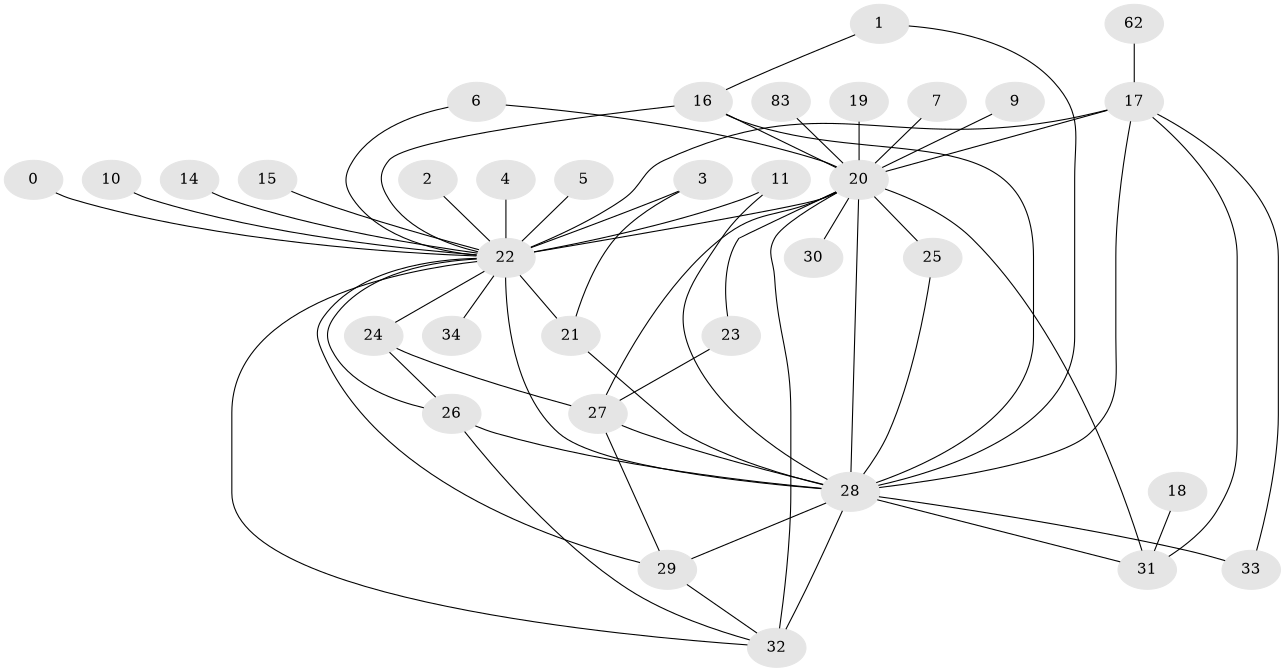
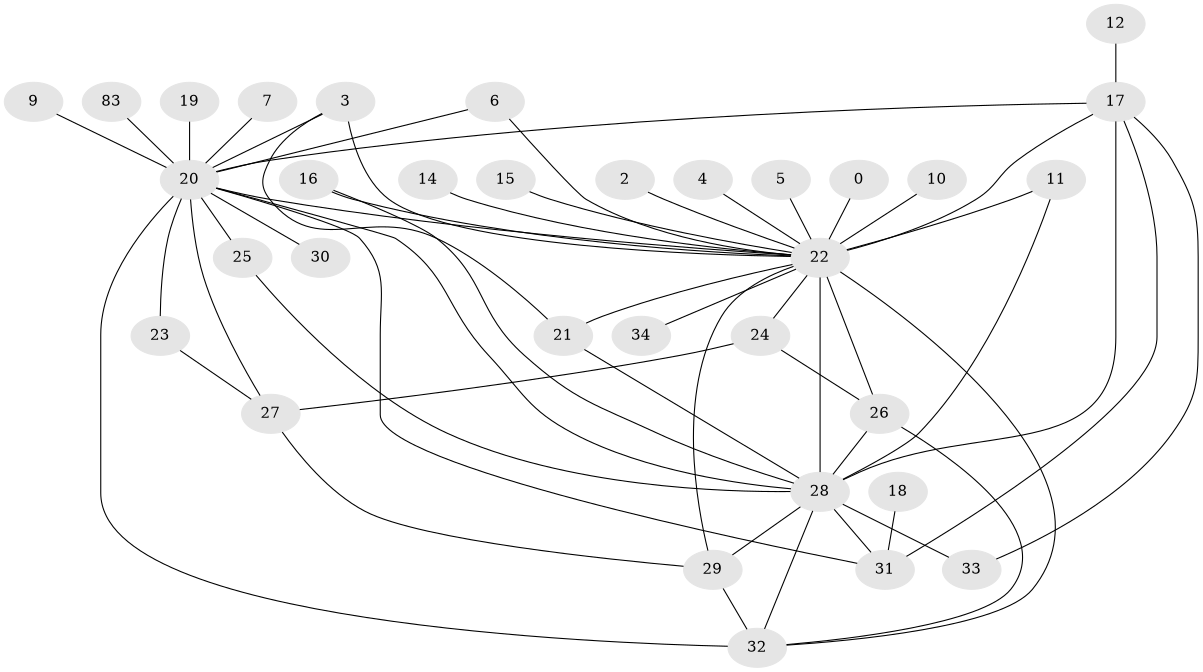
node "1": removed
node "62": label "62" -> "12"
edge "16" -- "20": now "3" -- "20"
edge "27" -- "28": removed
